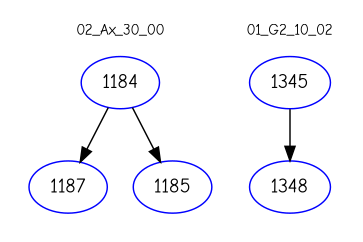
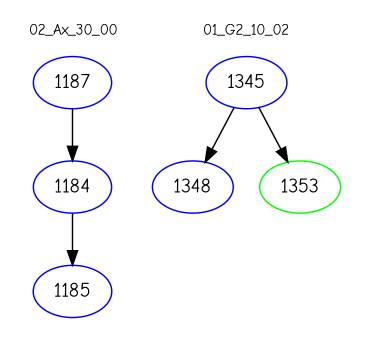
edge "1184" -> "1187": reversed
node "1353": added
